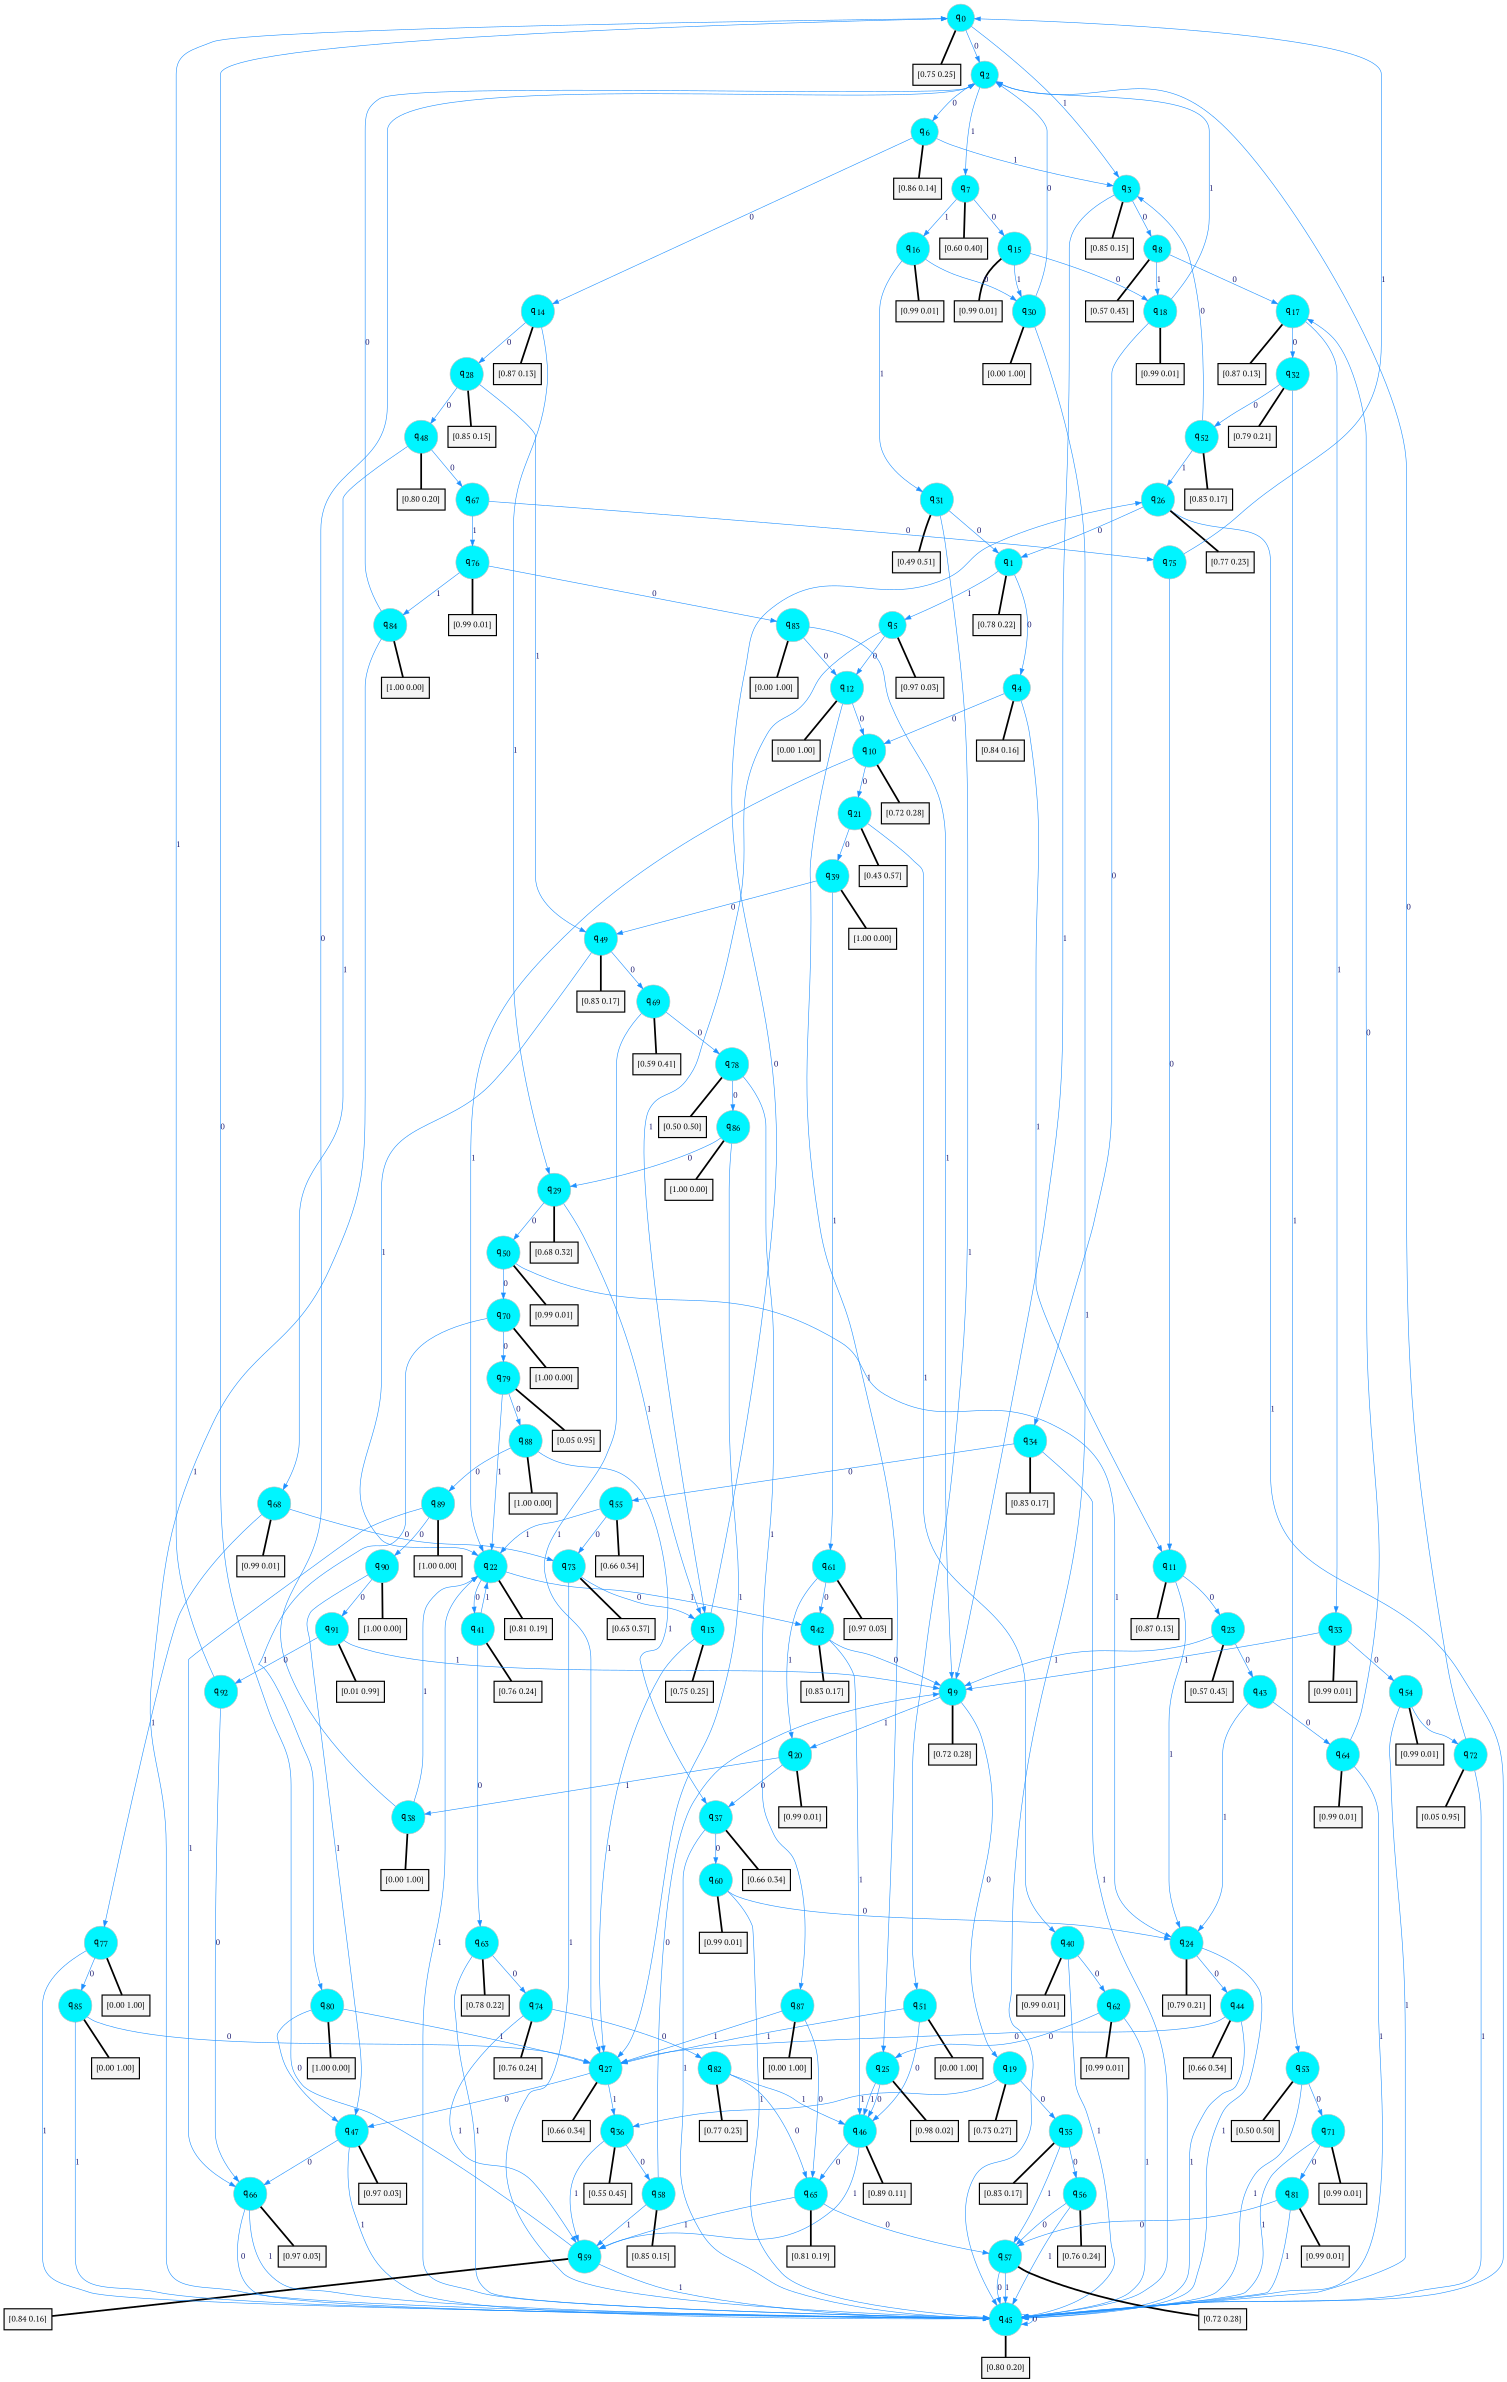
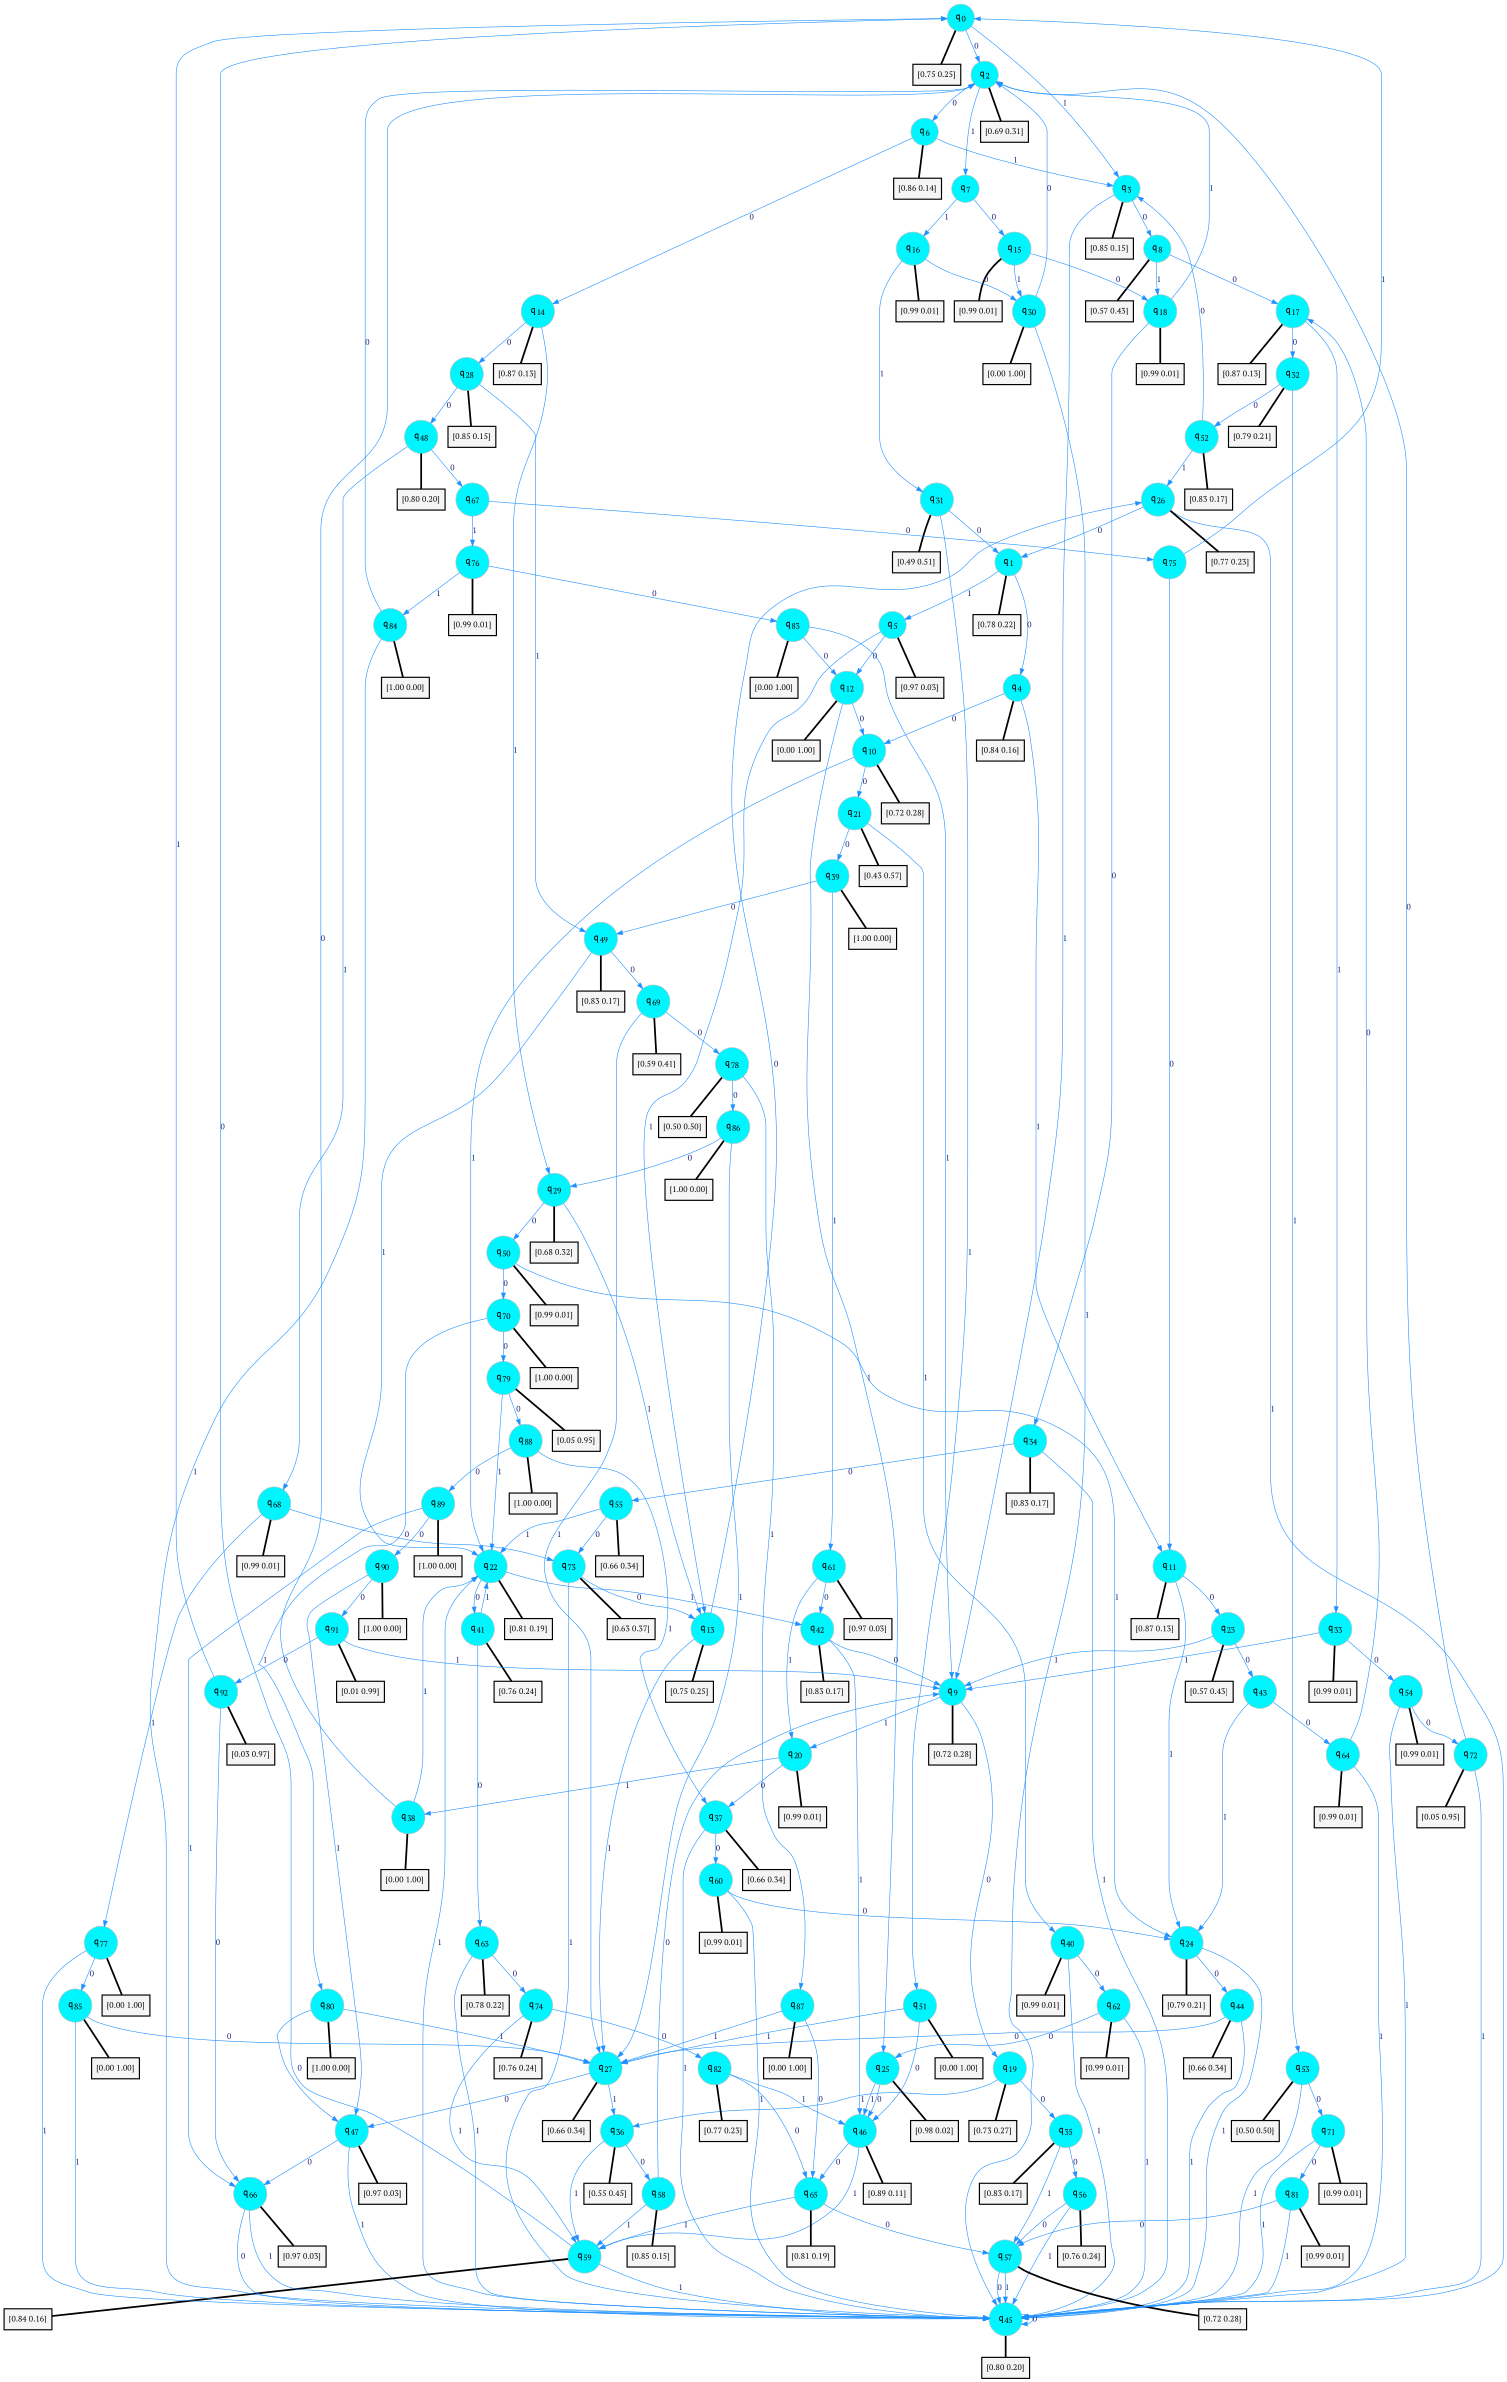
node "[0.69 0.31]": added
node "[0.60 0.40]": removed
node "[0.03 0.97]": added
